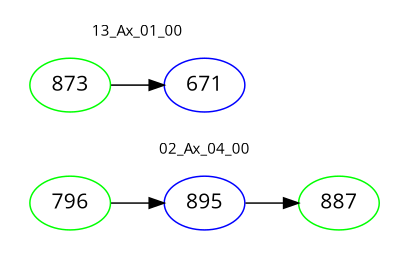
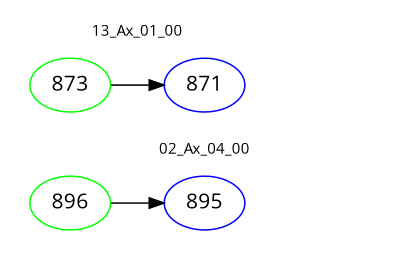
node "671": label "671" -> "871"
node "796": label "796" -> "896"
node "887": removed
